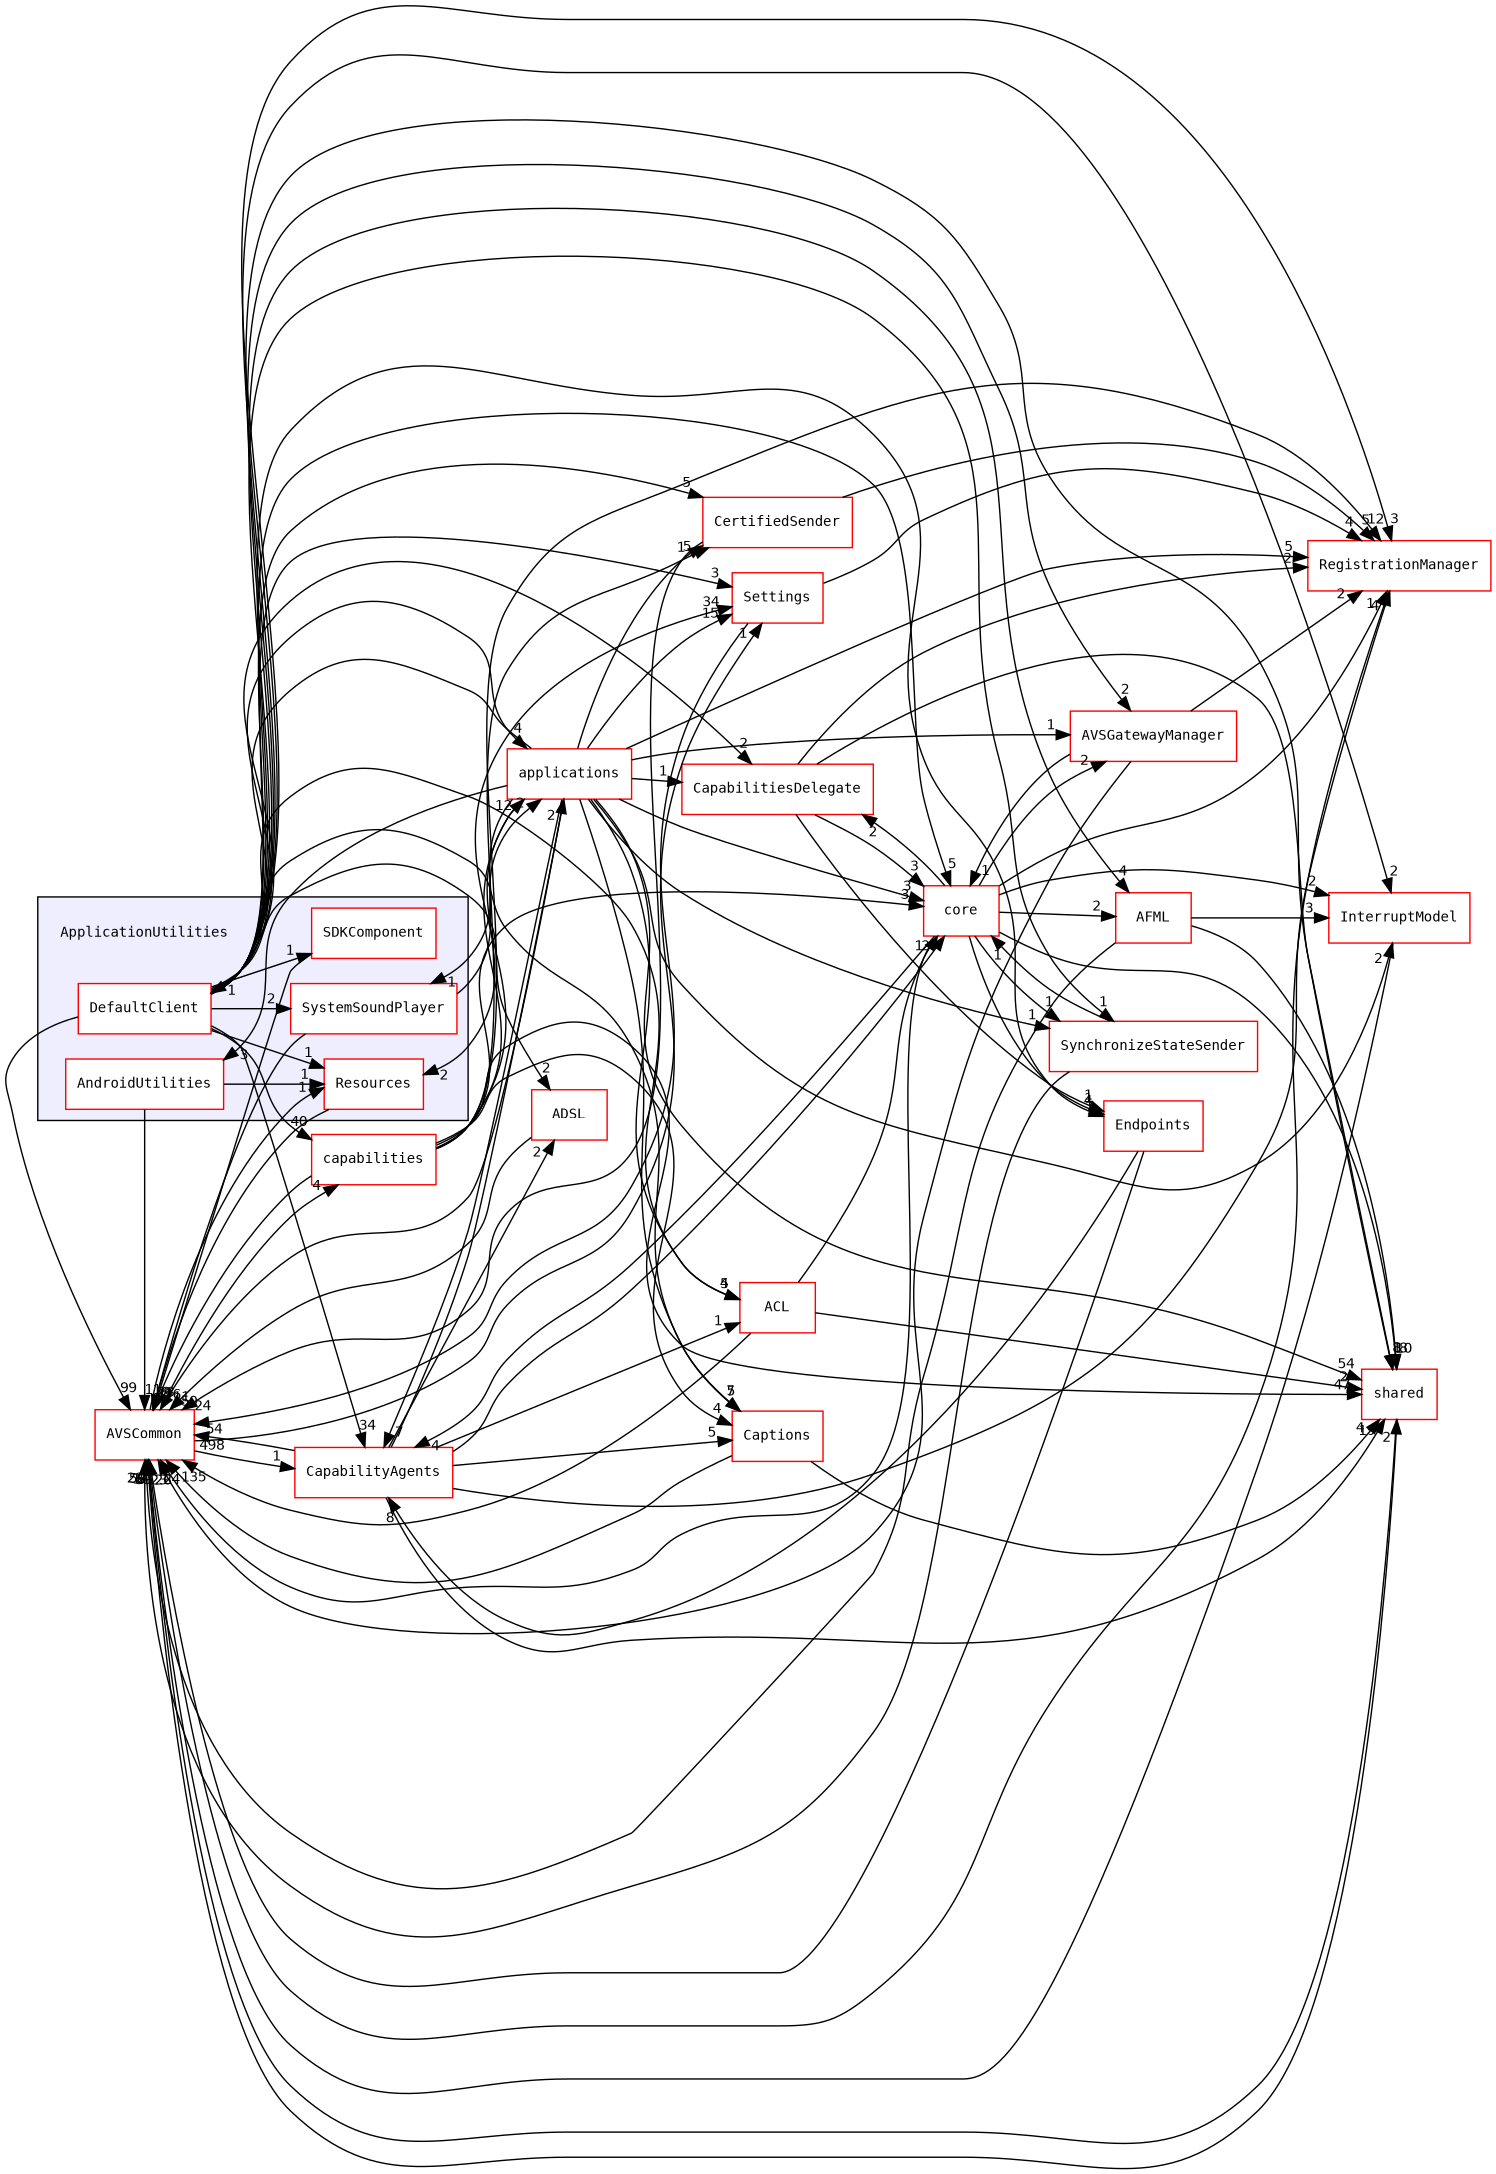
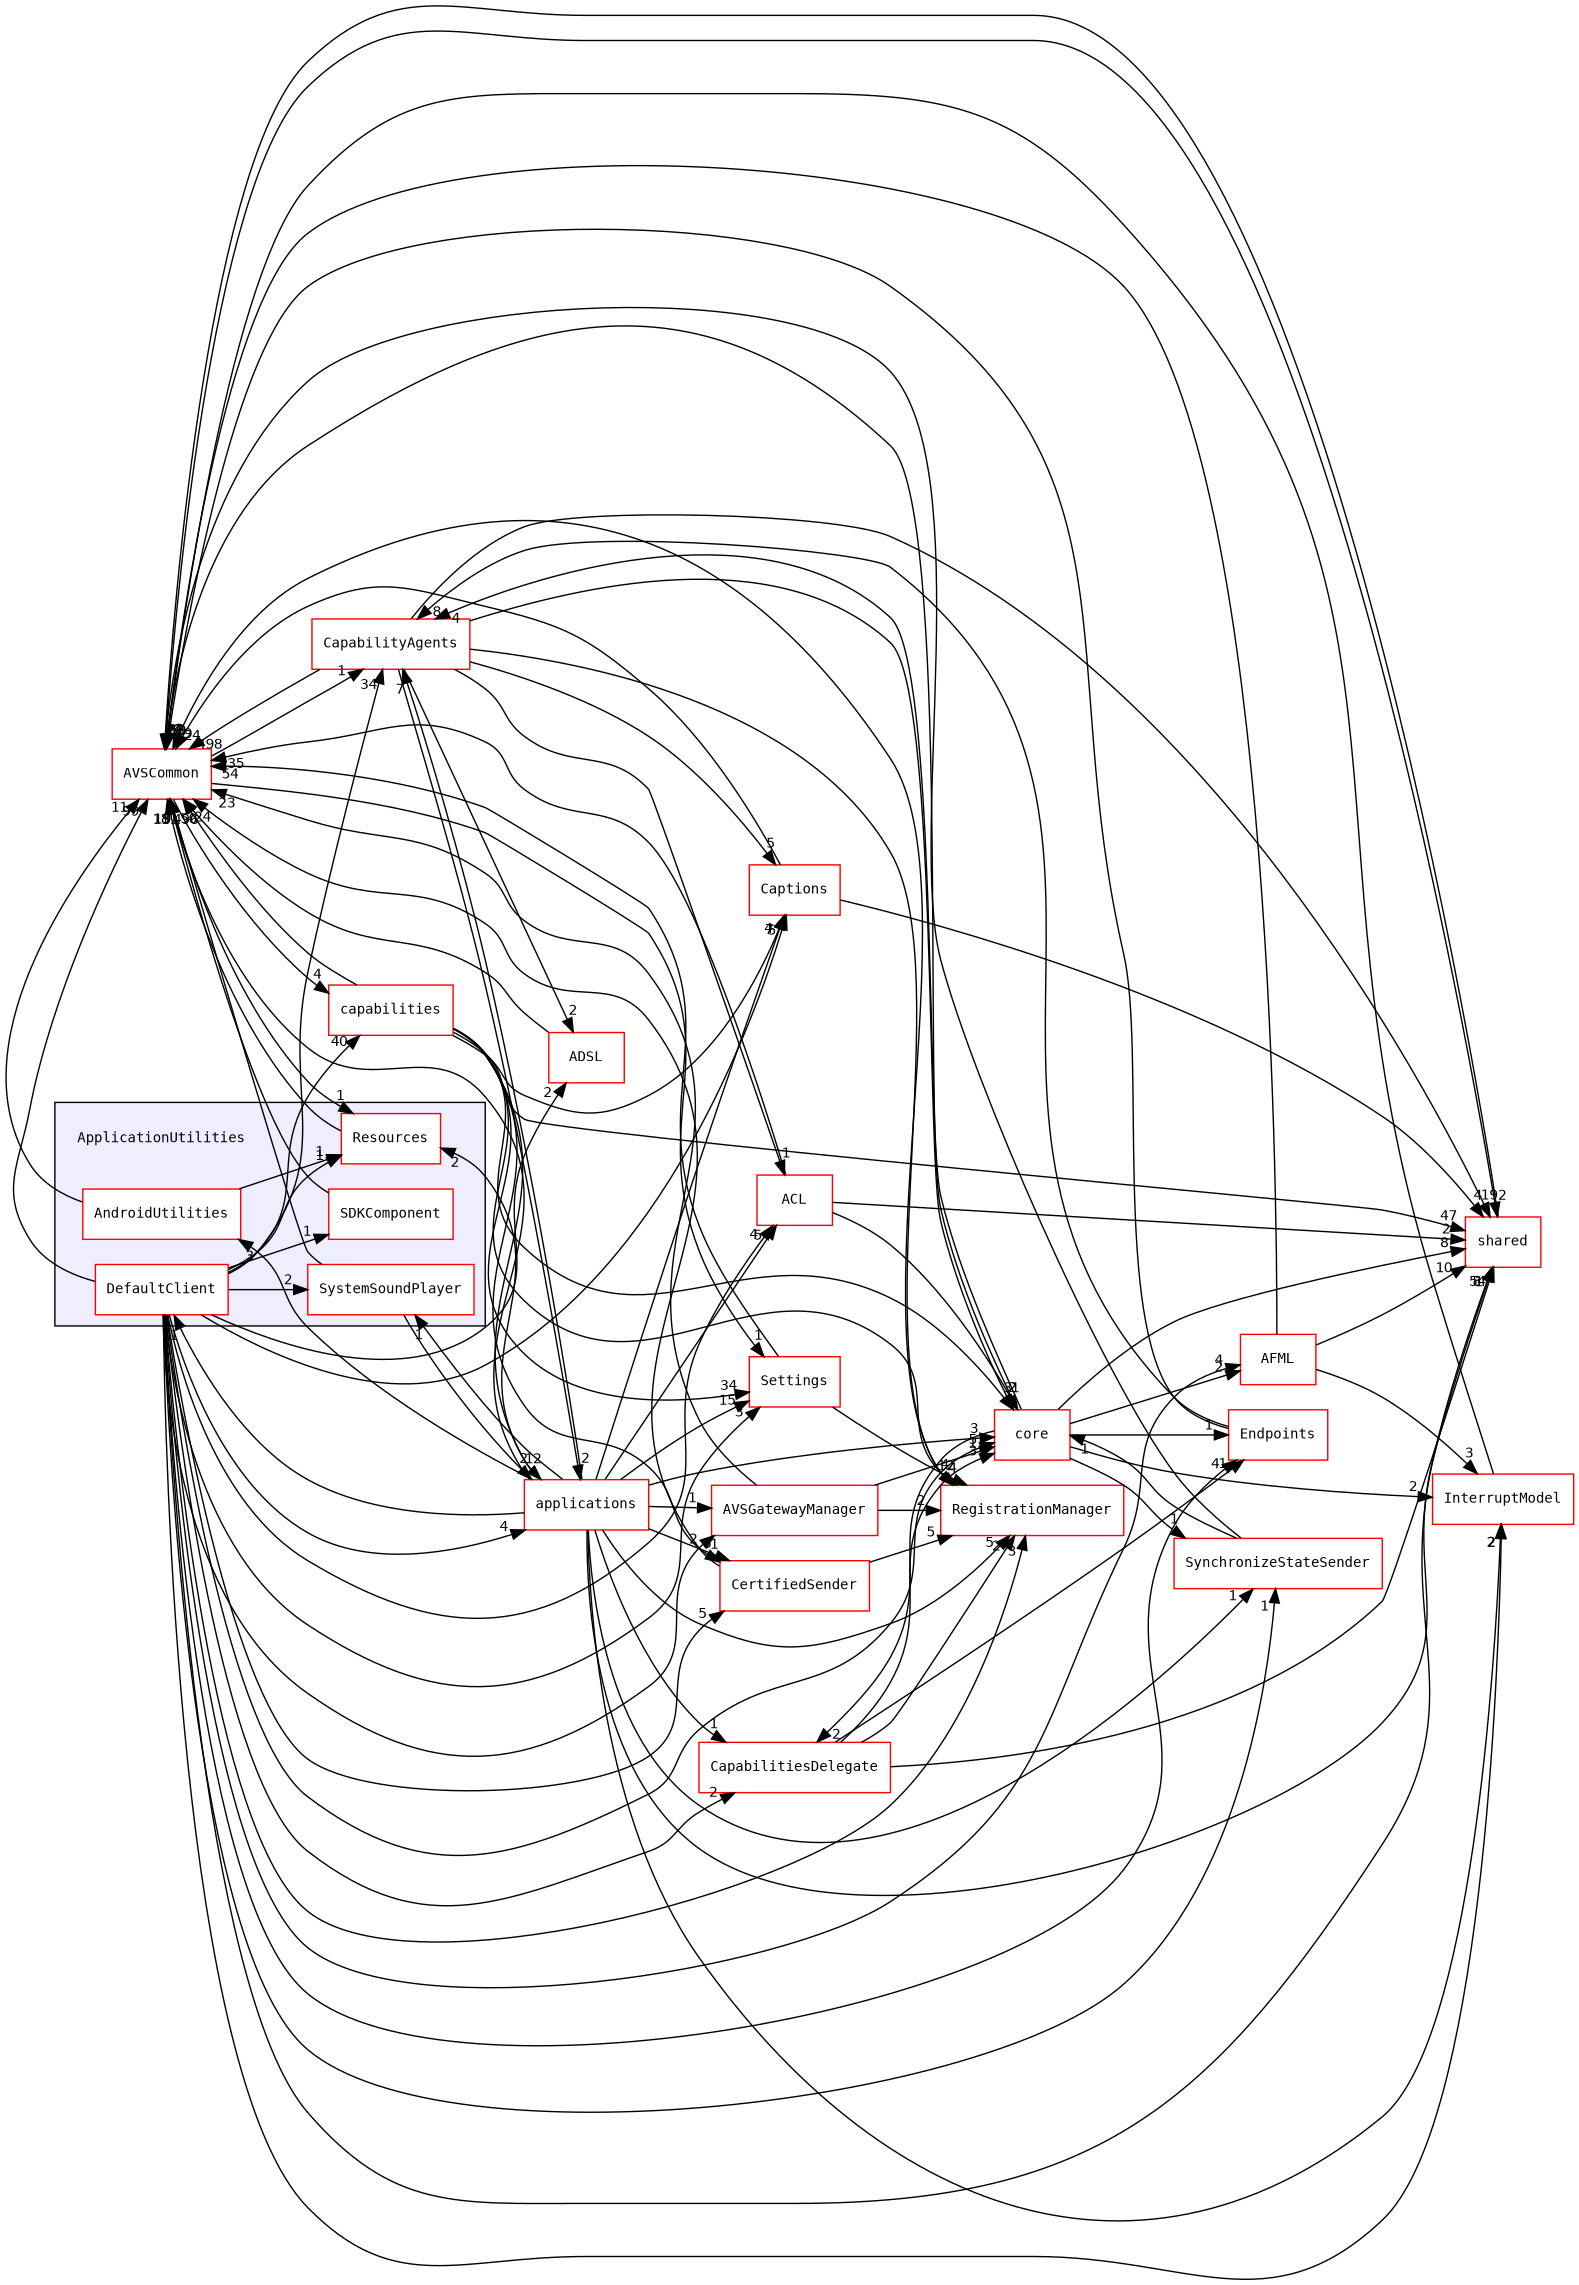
edge "core" -> "RegistrationManager": removed
edge "core" -> "AVSGatewayManager": removed
